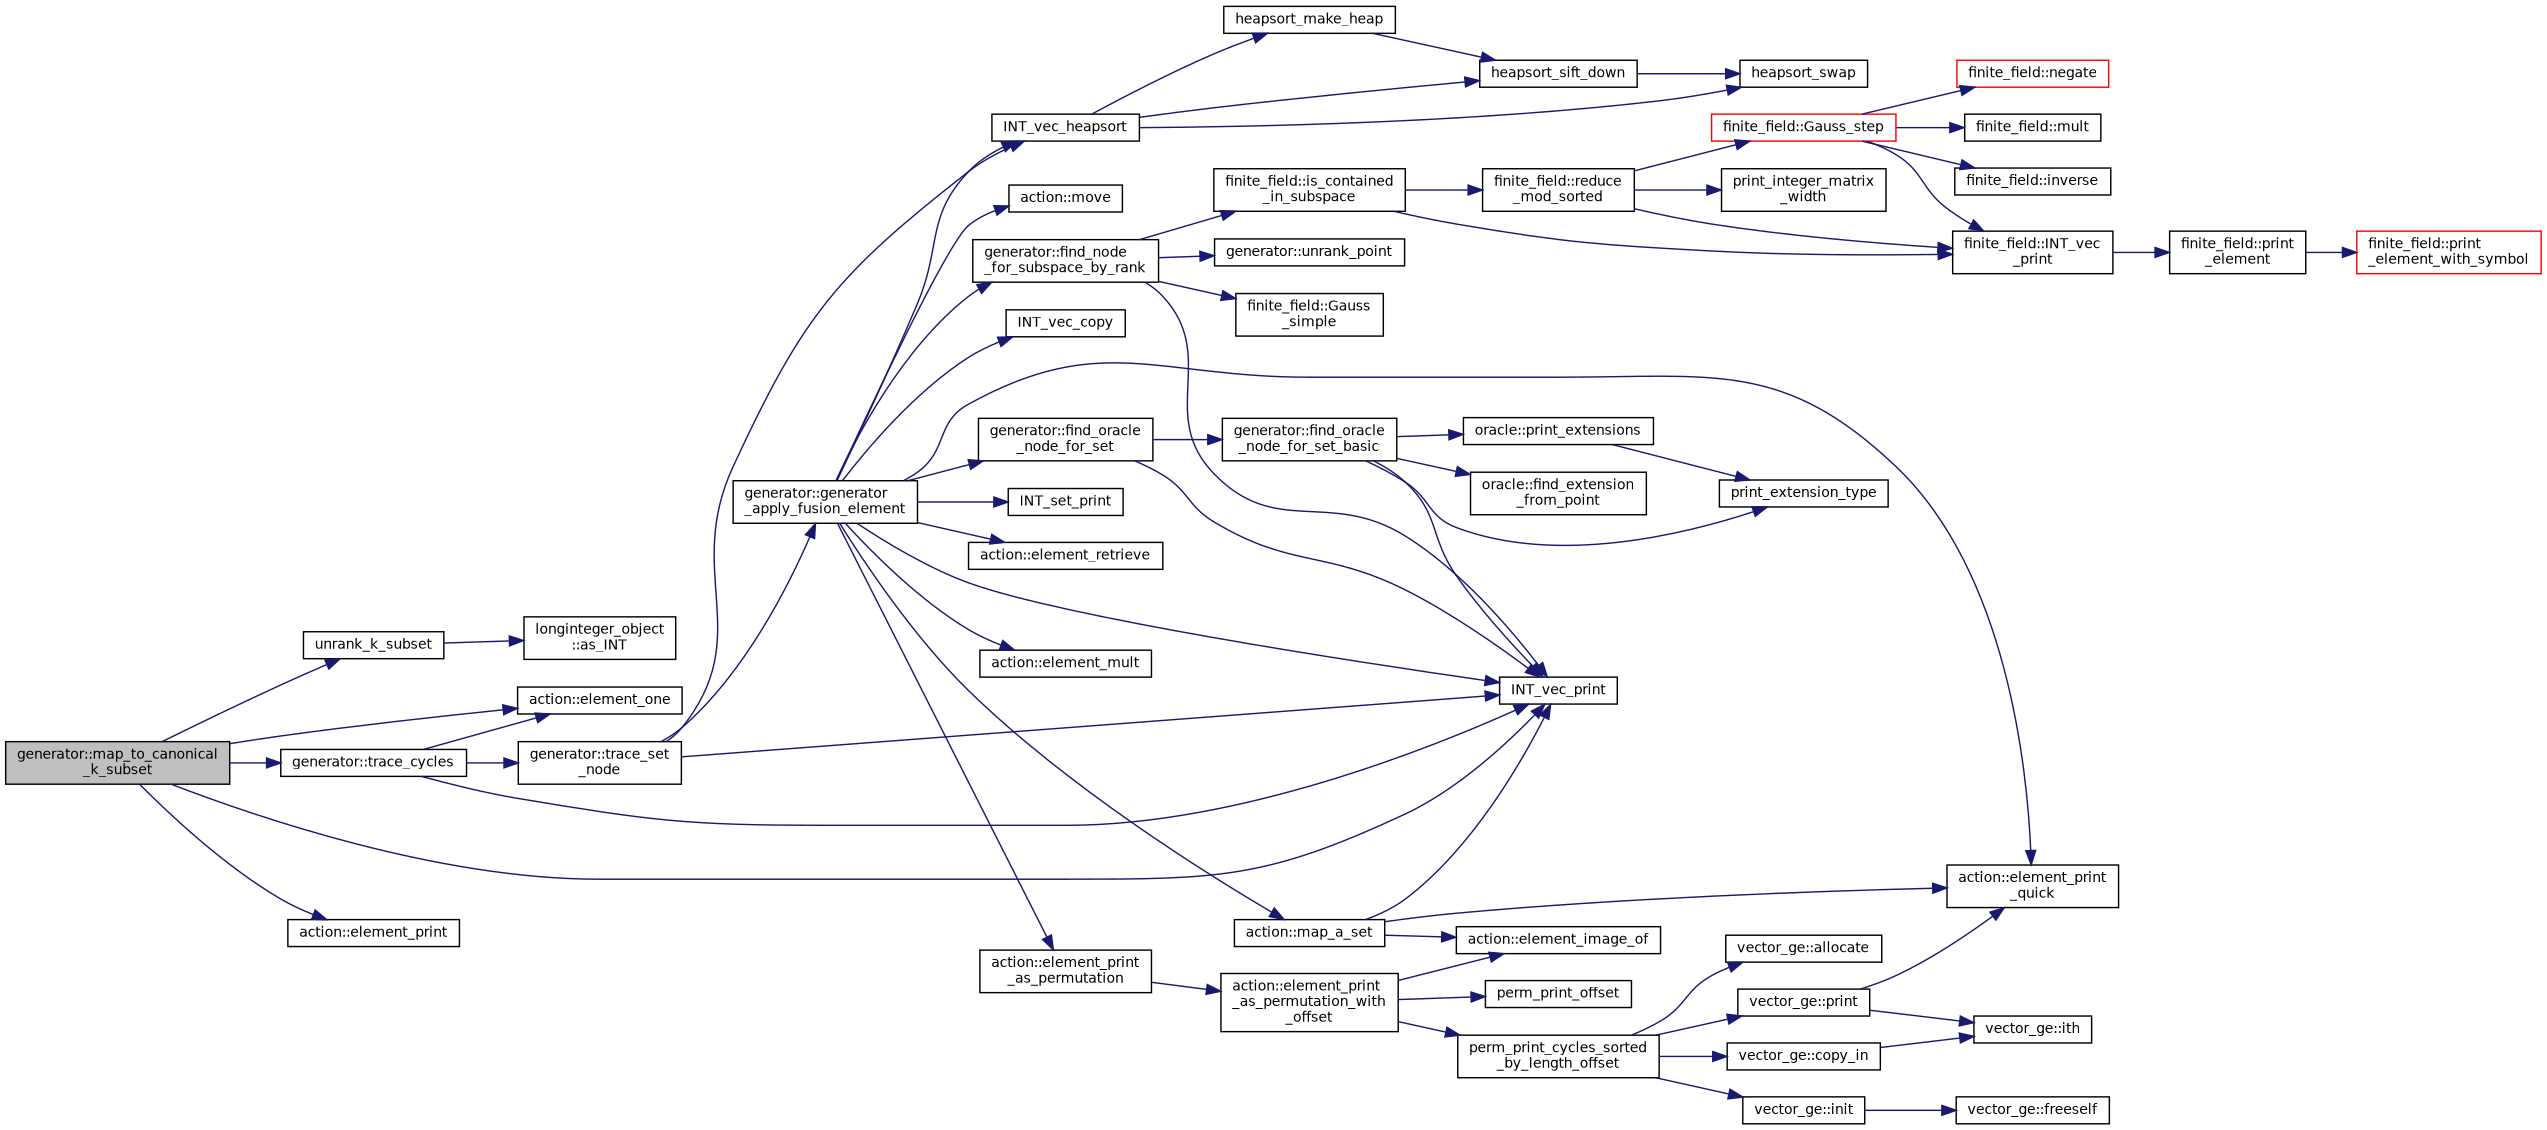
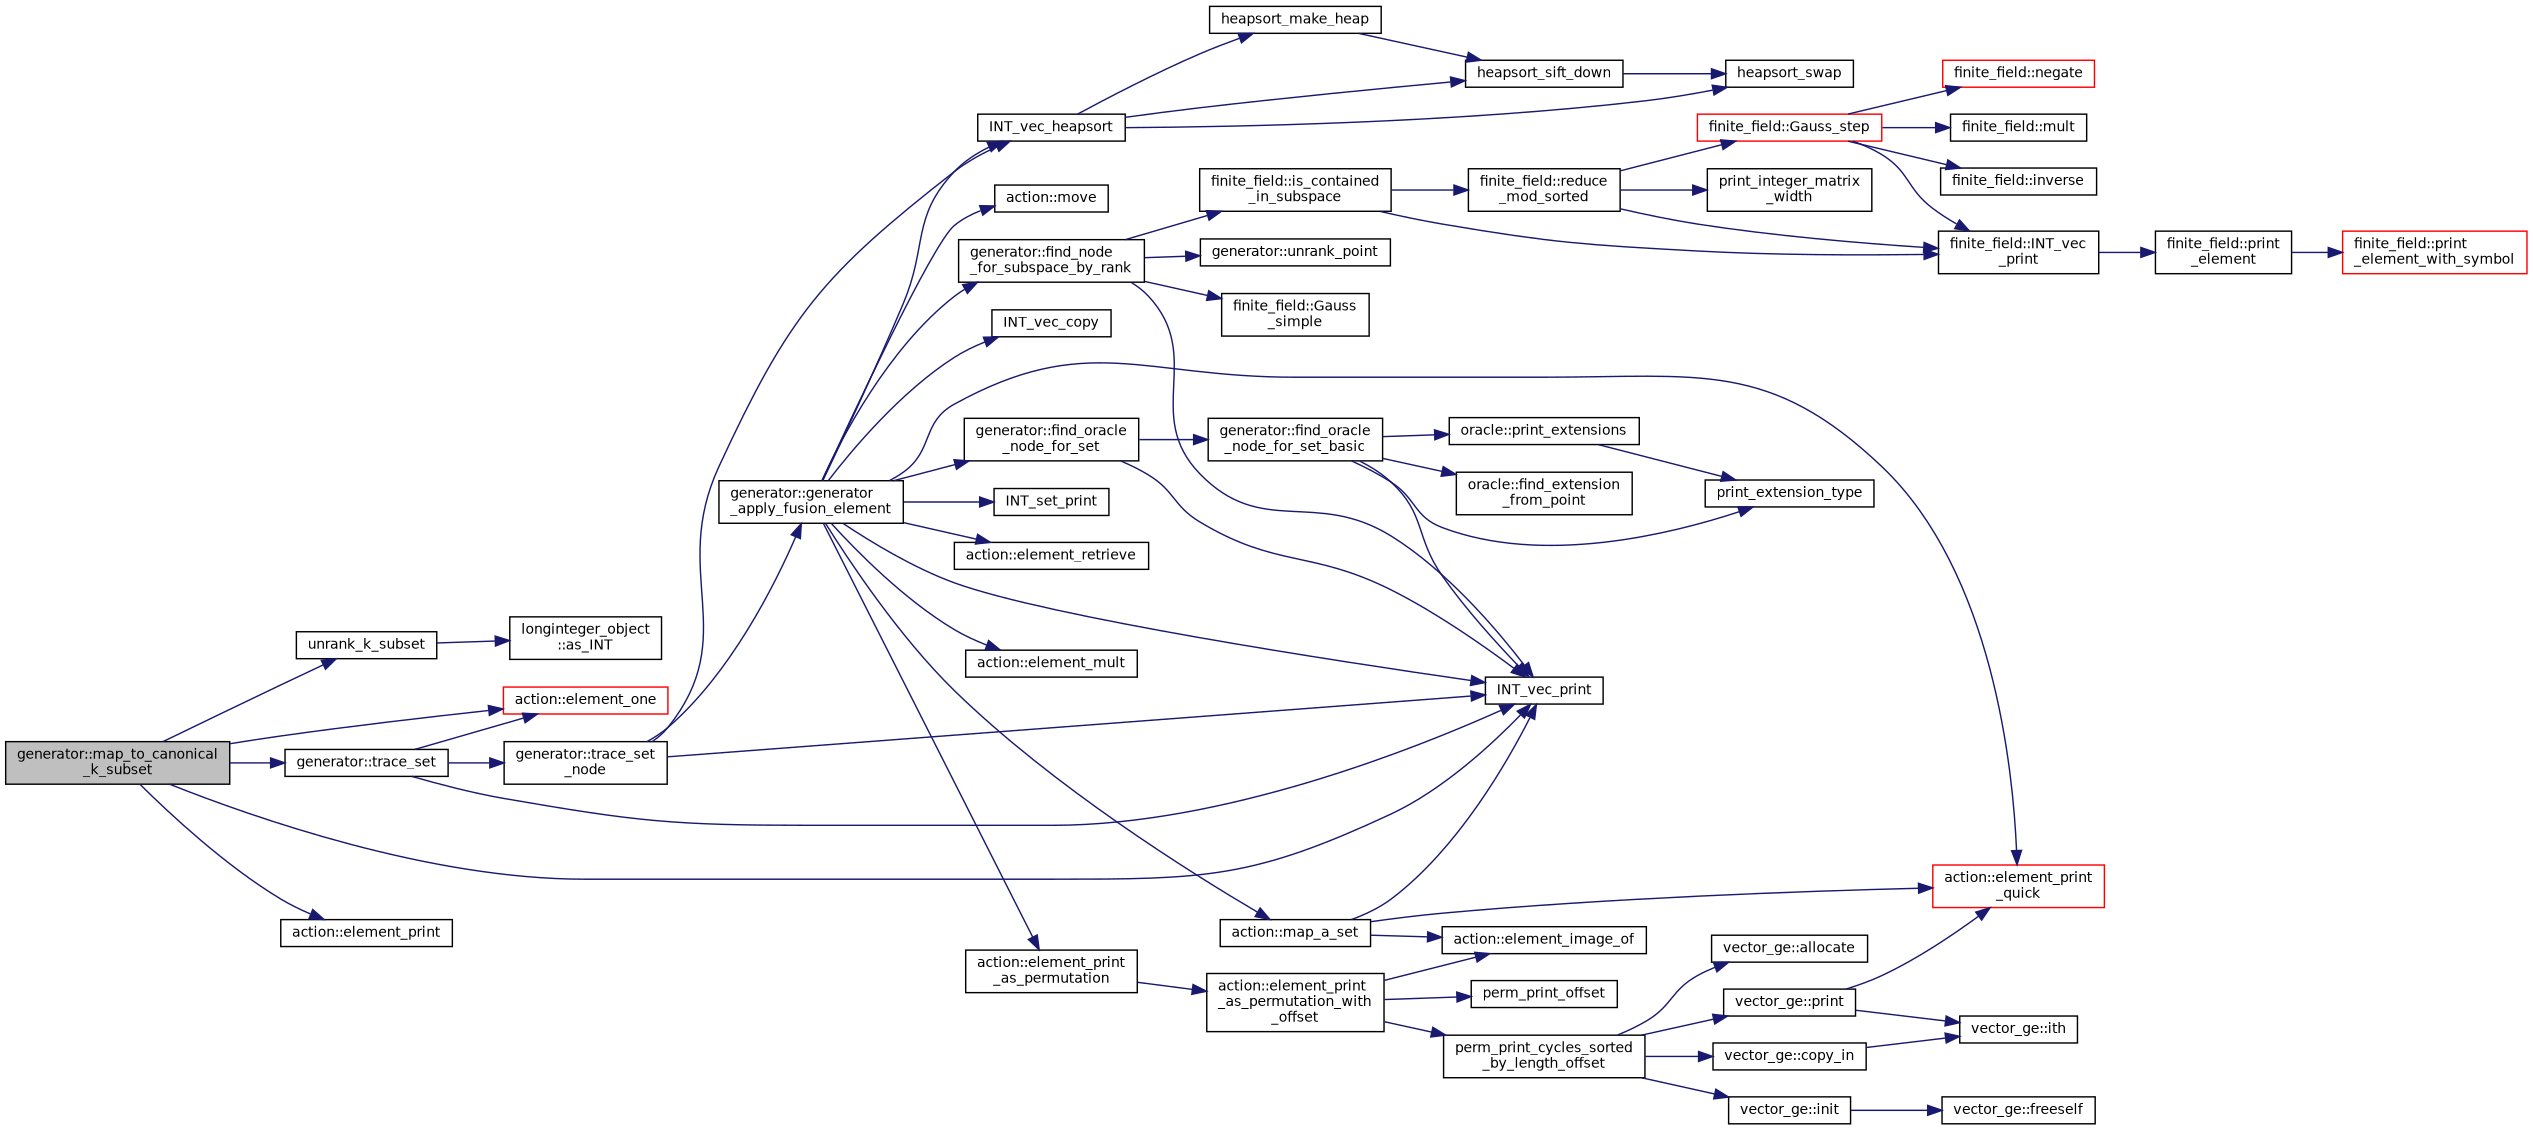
node "action::element_one": color black -> red
node "generator::trace_cycles": label "generator::trace_cycles" -> "generator::trace_set"
node "action::element_print _quick": color black -> red
